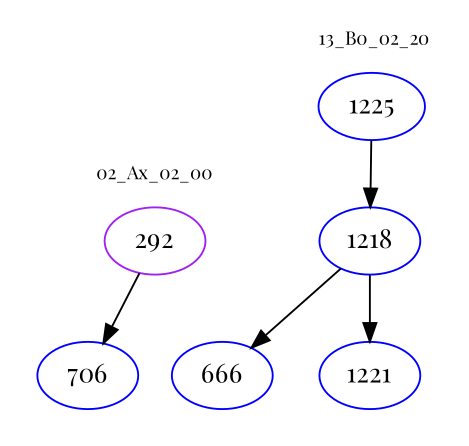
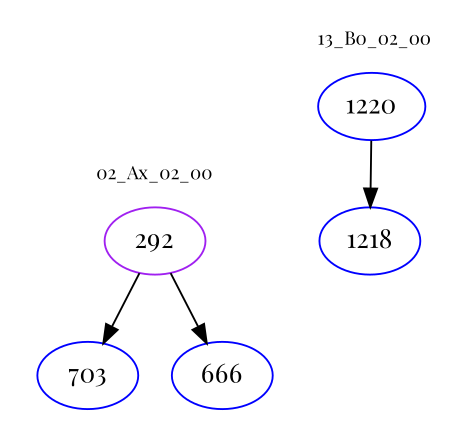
cluster "13_B0_02_20": label "13_B0_02_20" -> "13_B0_02_00"
node "1225": label "1225" -> "1220"
edge "1218" -> "666": now "292" -> "666"
node "706": label "706" -> "703"
node "1221": removed
